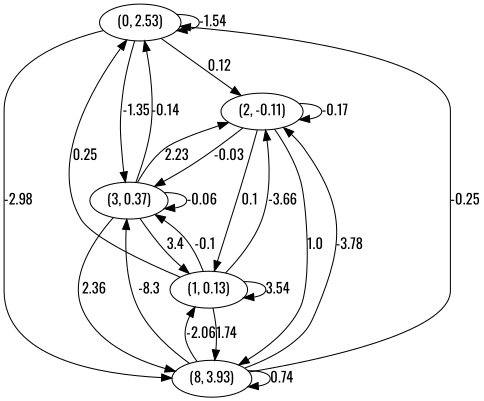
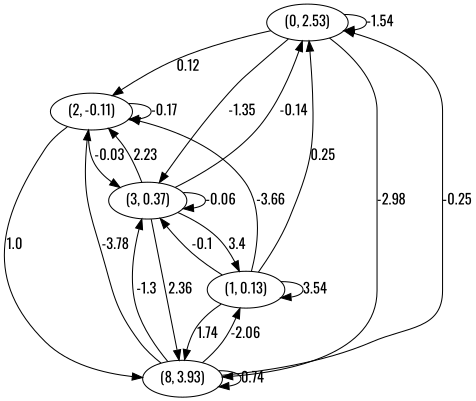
edge "(2, -0.11)" -> "(1, 0.13)": removed, label "0.1"
edge "(8, 3.93)" -> "(3, 0.37)": label "-8.3" -> "-1.3"
